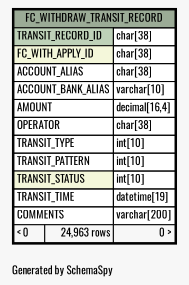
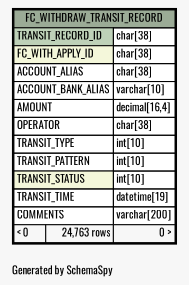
node "FC_WITHDRAW_TRANSIT_RECORD": text "24,963 rows" -> "24,763 rows"
